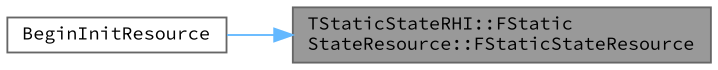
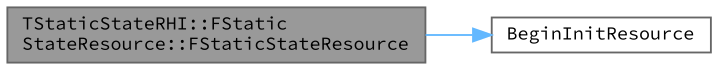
edge "BeginInitResource" -> "TStaticStateRHI::FStatic StateResource::FStaticStateResource": reversed
